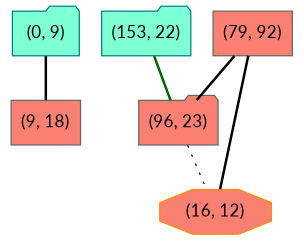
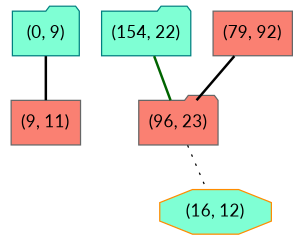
node "(153, 22)": label "(153, 22)" -> "(154, 22)"
node "(9, 18)": label "(9, 18)" -> "(9, 11)"
edge "(79, 92)" -- "(16, 12)": removed
node "(16, 12)": fillcolor salmon -> aquamarine
